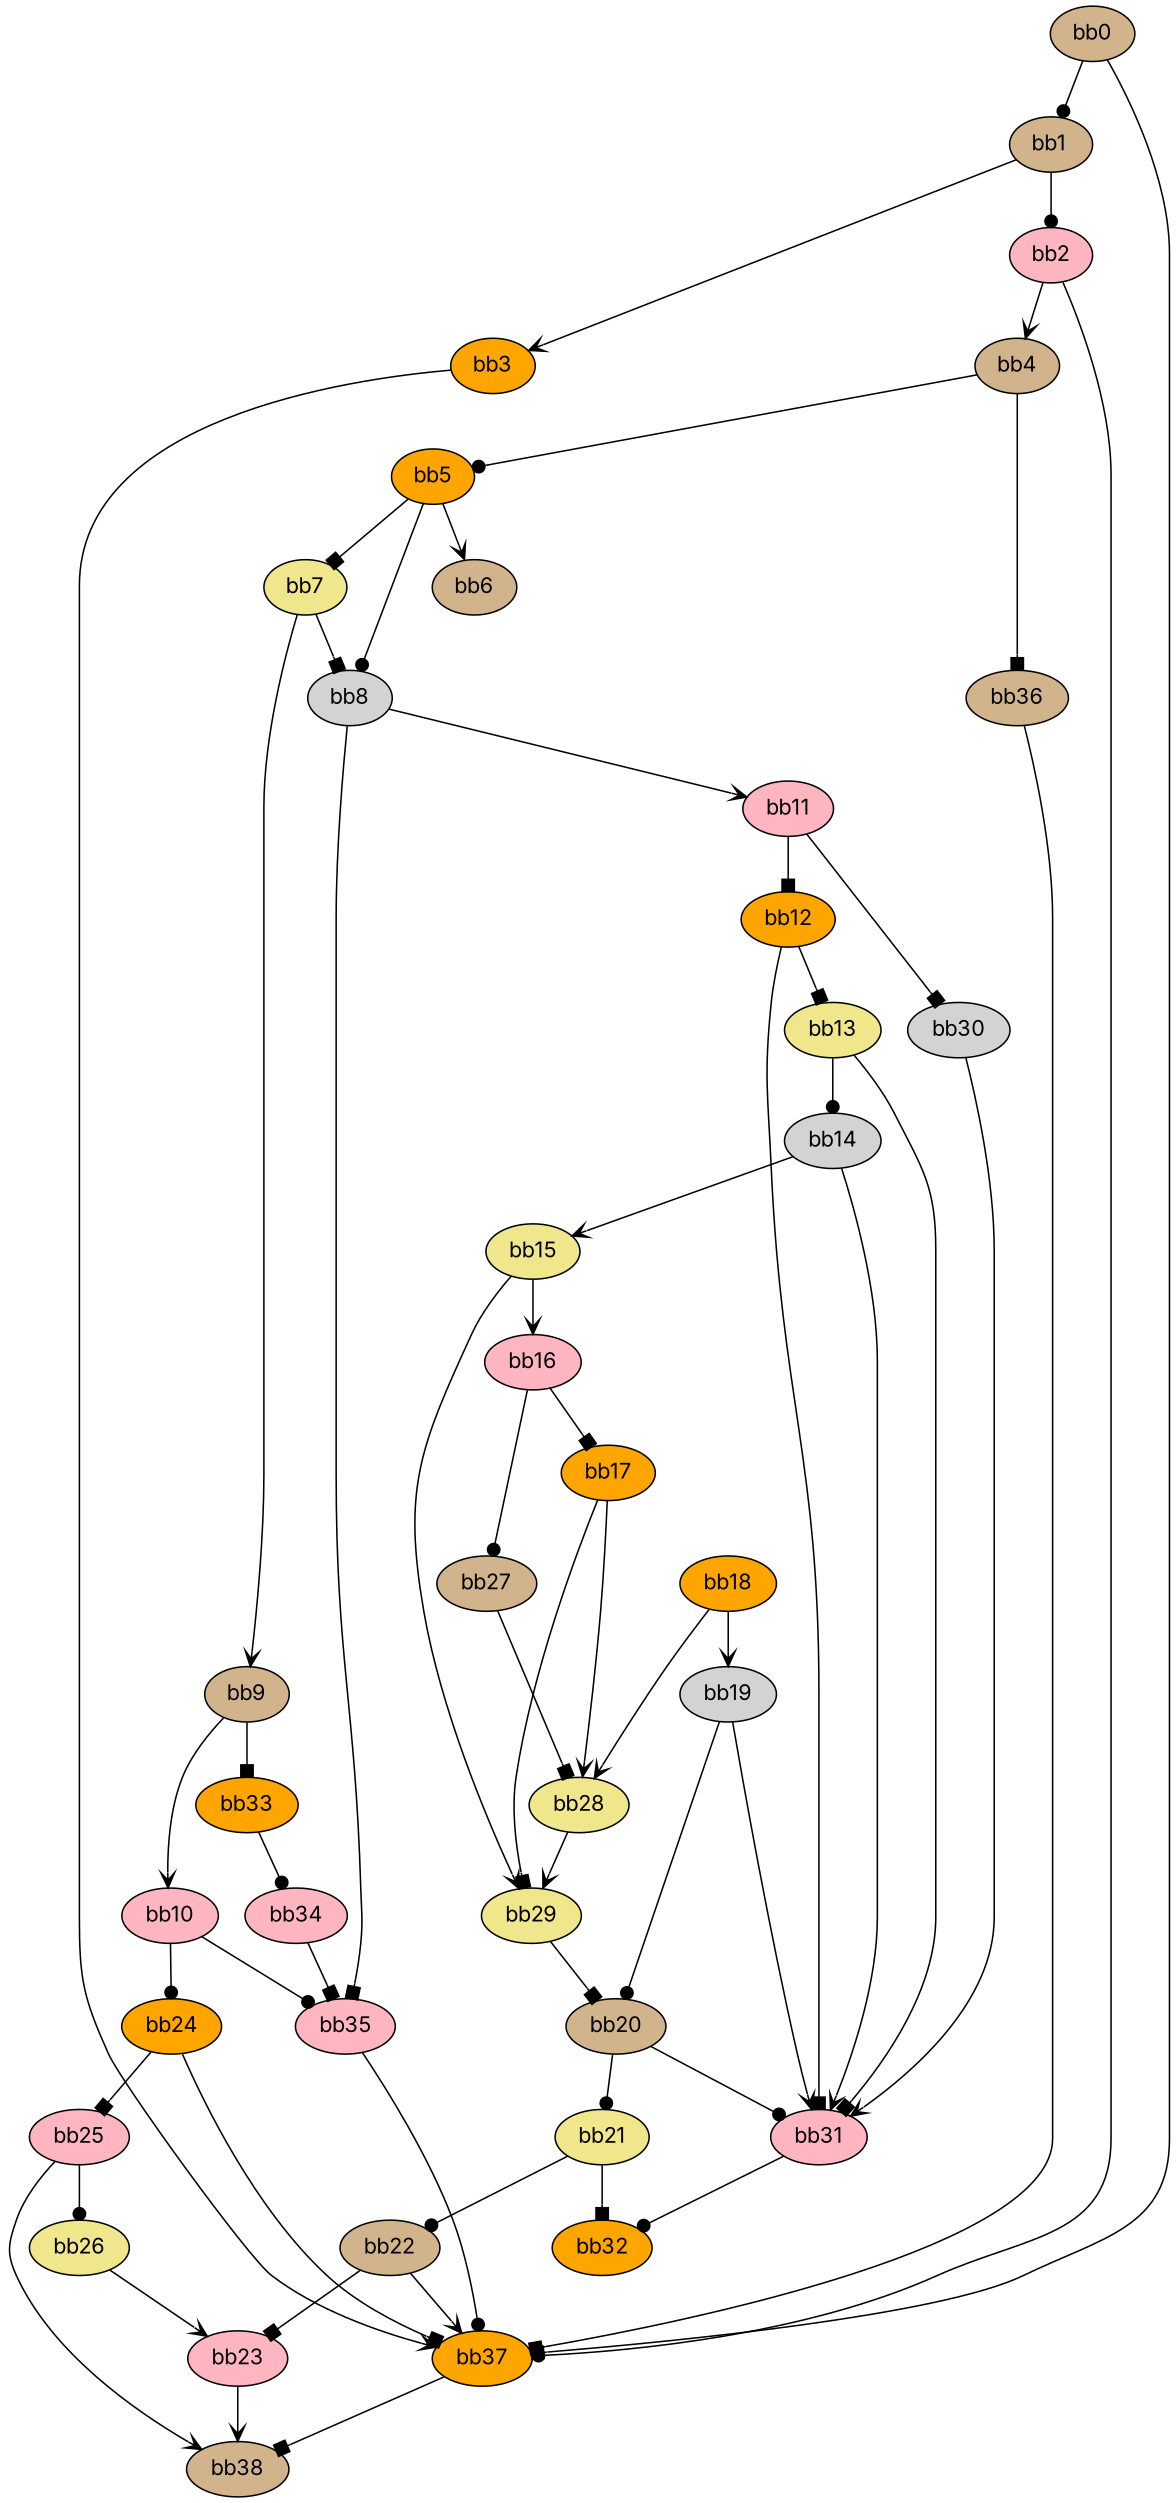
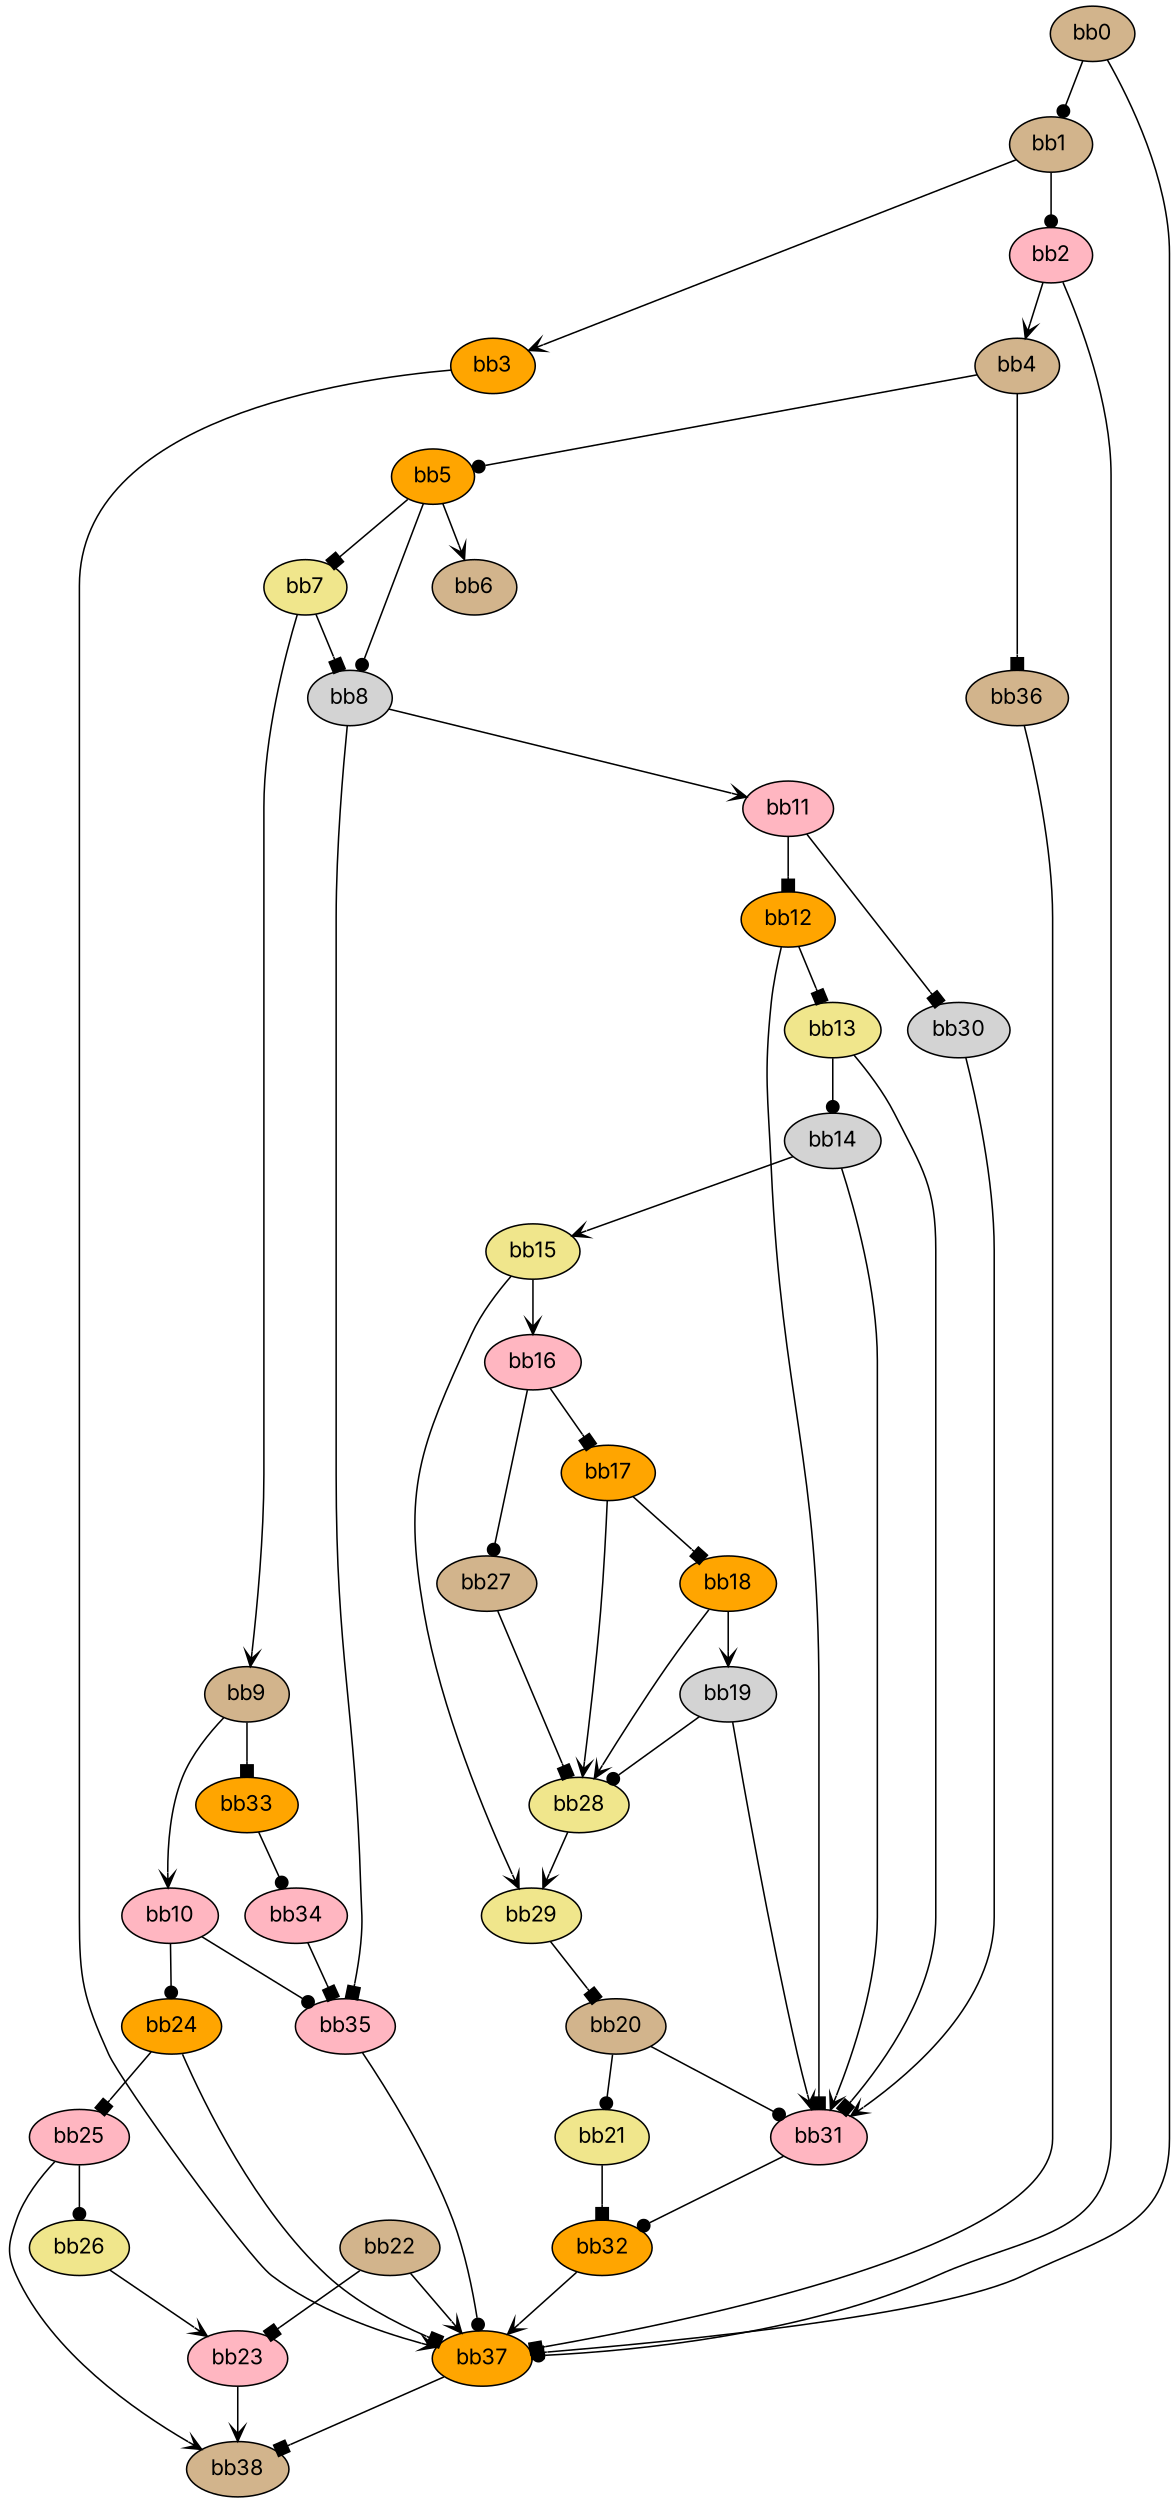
edge "bb17" -> "bb29": now "bb17" -> "bb18"
edge "bb19" -> "bb20": now "bb19" -> "bb28"
edge "bb21" -> "bb22": removed
edge "bb32" -> "bb37": added
